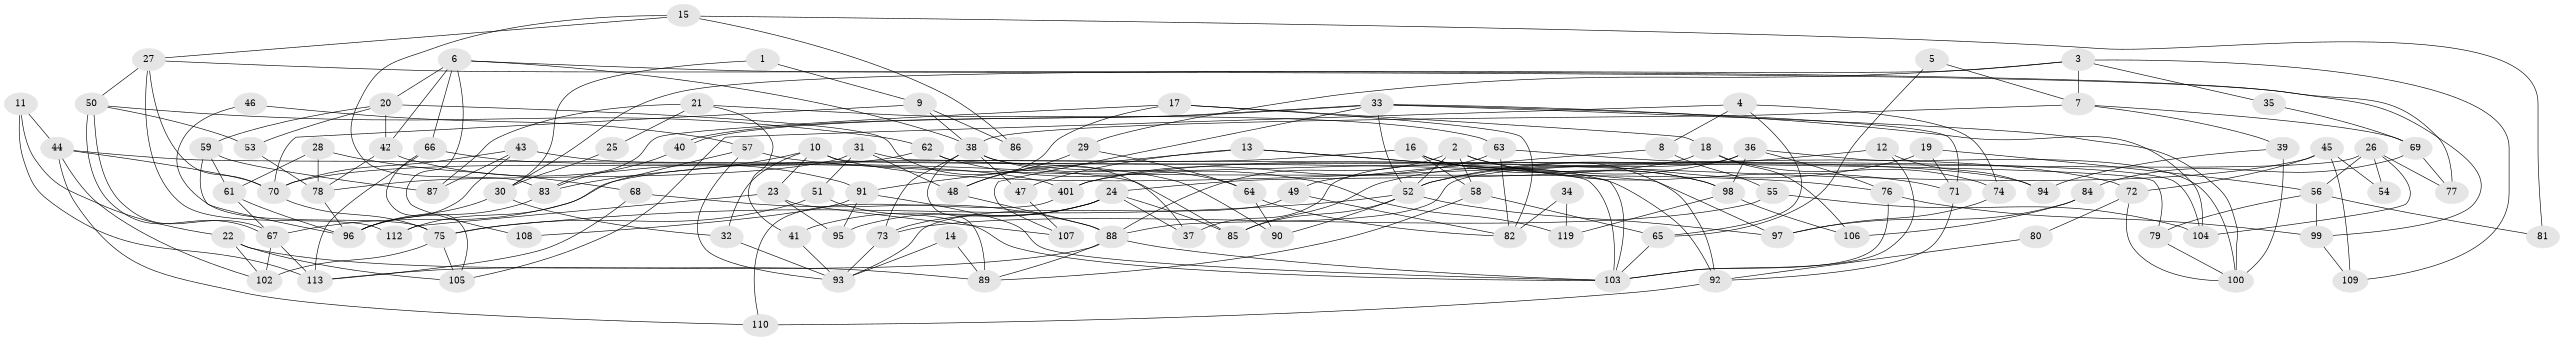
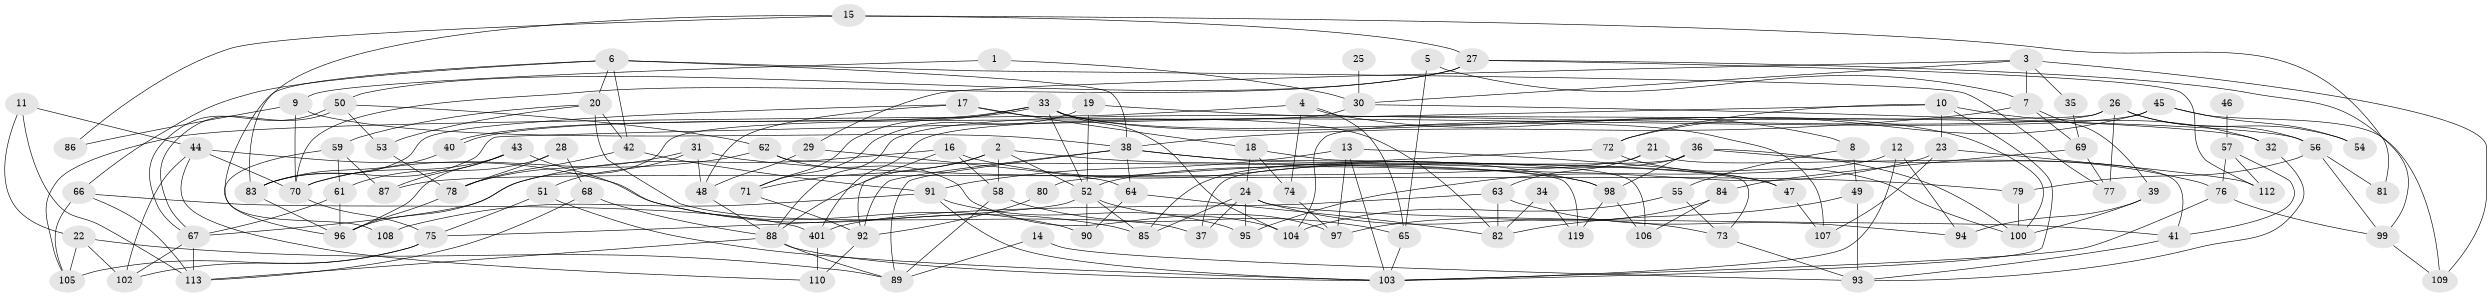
edge "21" -- "25": removed
edge "46" -- "75": removed
edge "57" -- "93": now "57" -- "41"
